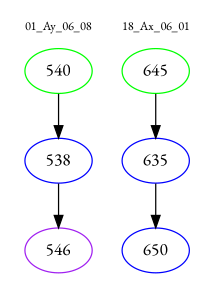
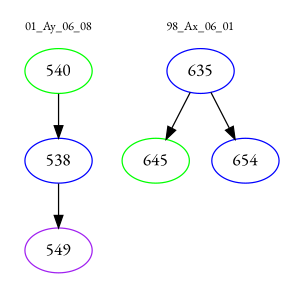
cluster "18_Ax_06_01": label "18_Ax_06_01" -> "98_Ax_06_01"
edge "645" -> "635": reversed
node "546": label "546" -> "549"
node "650": label "650" -> "654"
